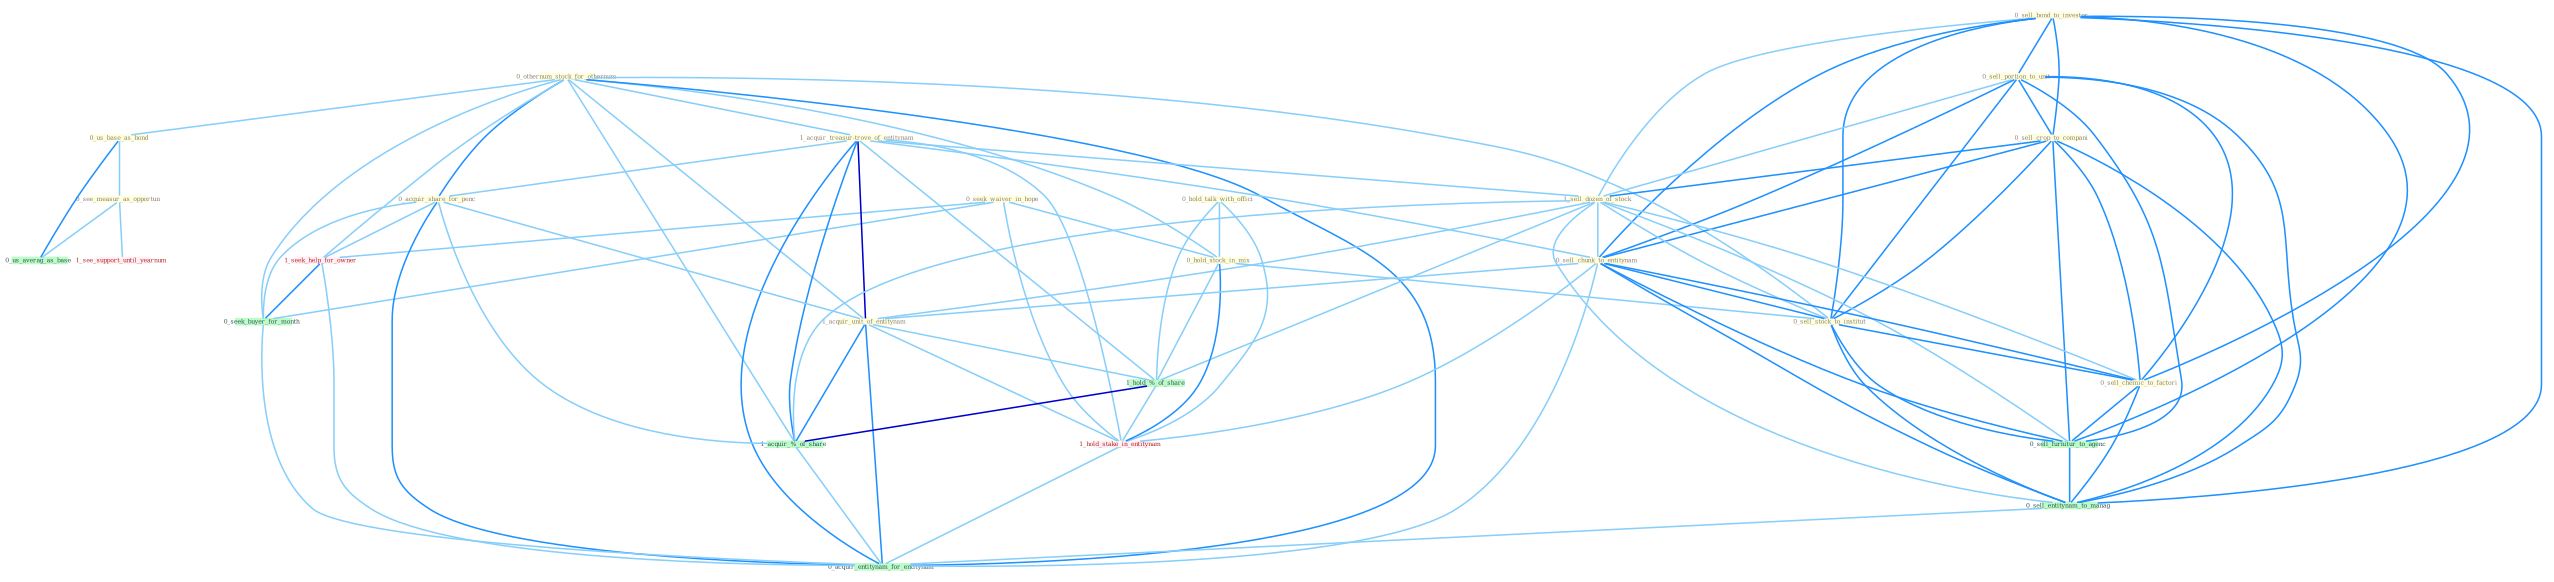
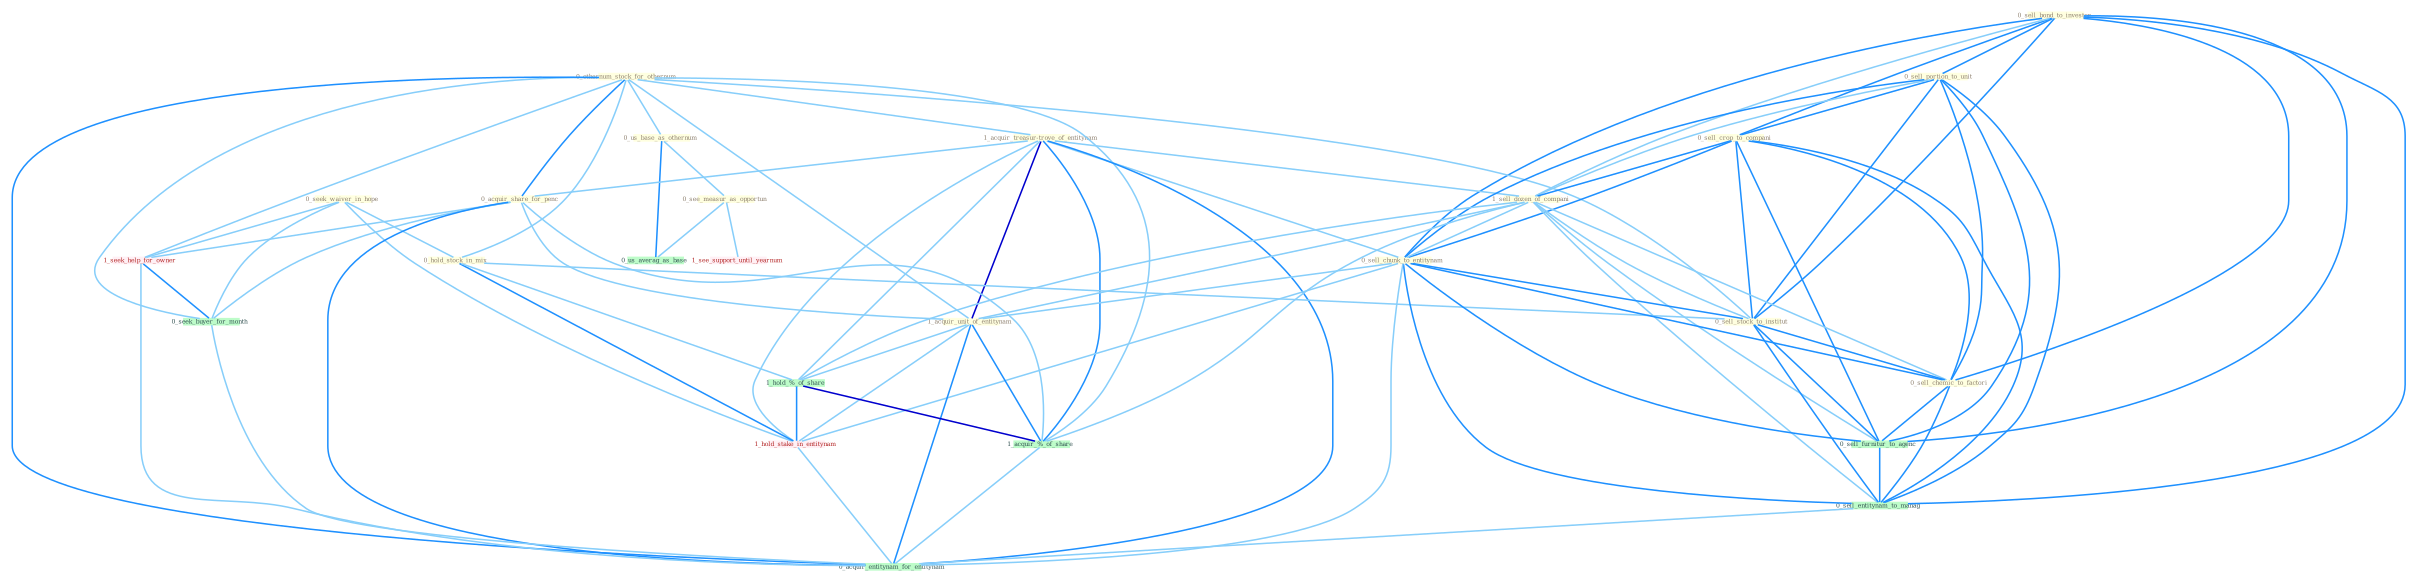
node "0_us_base_as_bond": label "0_us_base_as_bond" -> "0_us_base_as_othernum"
node "0_hold_talk_with_offici": removed
node "1_sell_dozen_of_stock": label "1_sell_dozen_of_stock" -> "1_sell_dozen_of_compani"
edge "1_hold_%_of_share" -- "1_hold_stake_in_entitynam": color #87cefa -> #1e90ff
